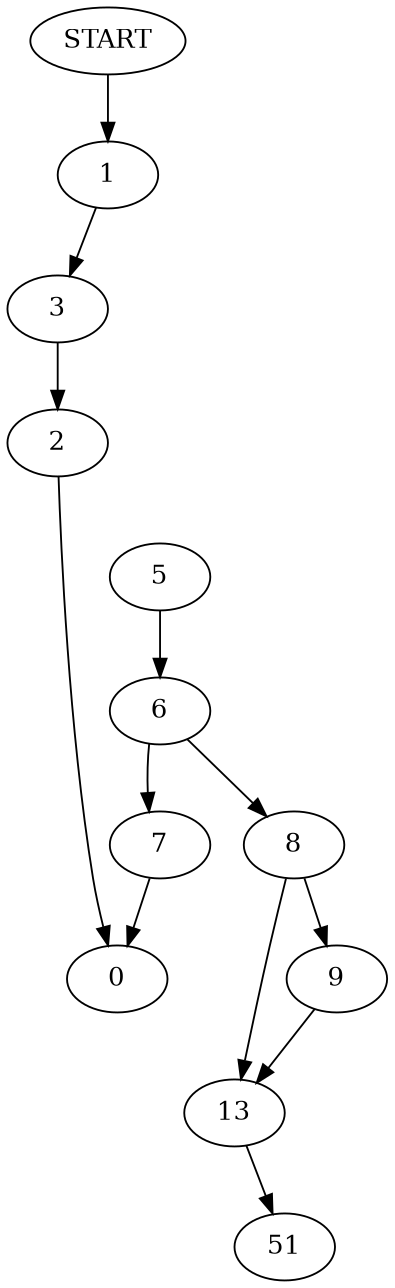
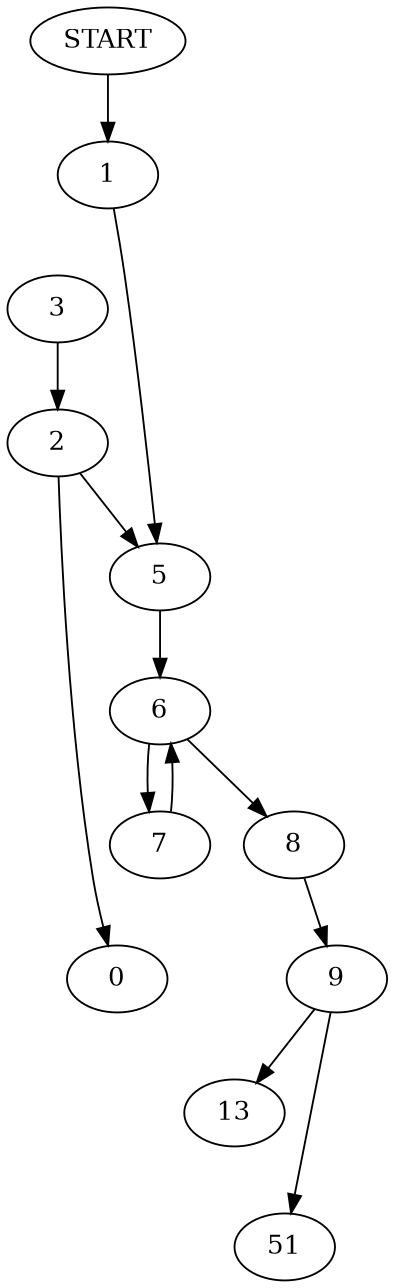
edge "1" -> "3": now "1" -> "5"
edge "2" -> "5": added
edge "7" -> "0": now "7" -> "6"
edge "8" -> "13": removed
edge "13" -> "51": now "9" -> "51"
